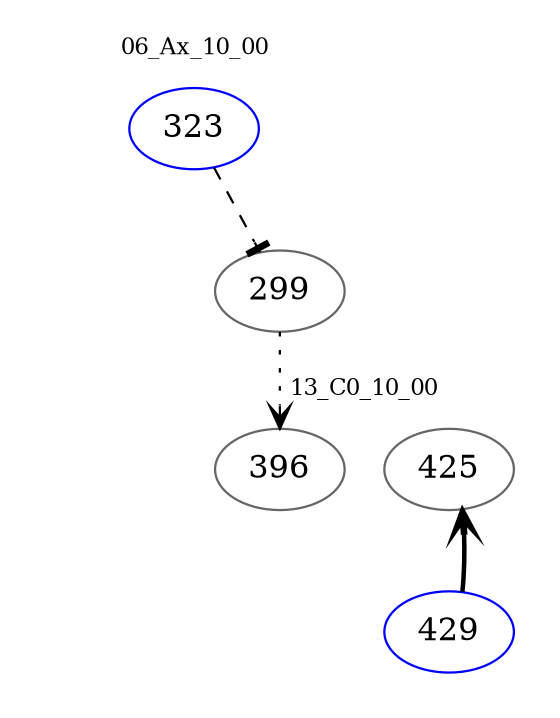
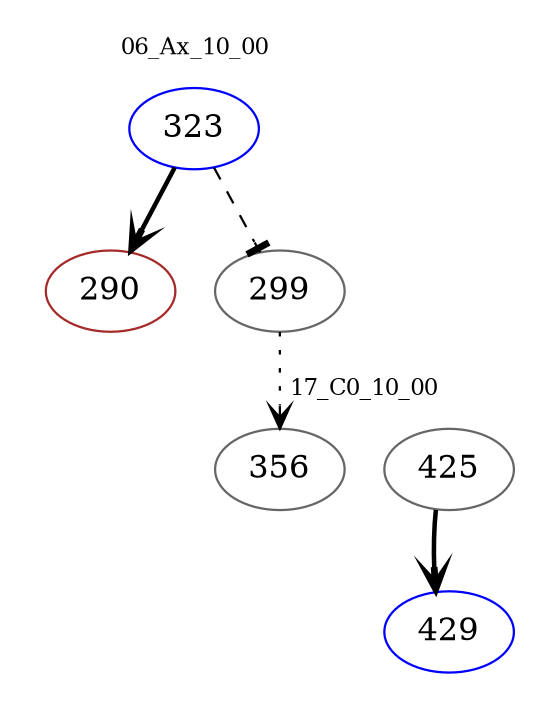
node "290": added
cluster "13_C0_10_00": label "13_C0_10_00" -> "17_C0_10_00"
node "396": label "396" -> "356"
edge "429" -> "425": reversed
